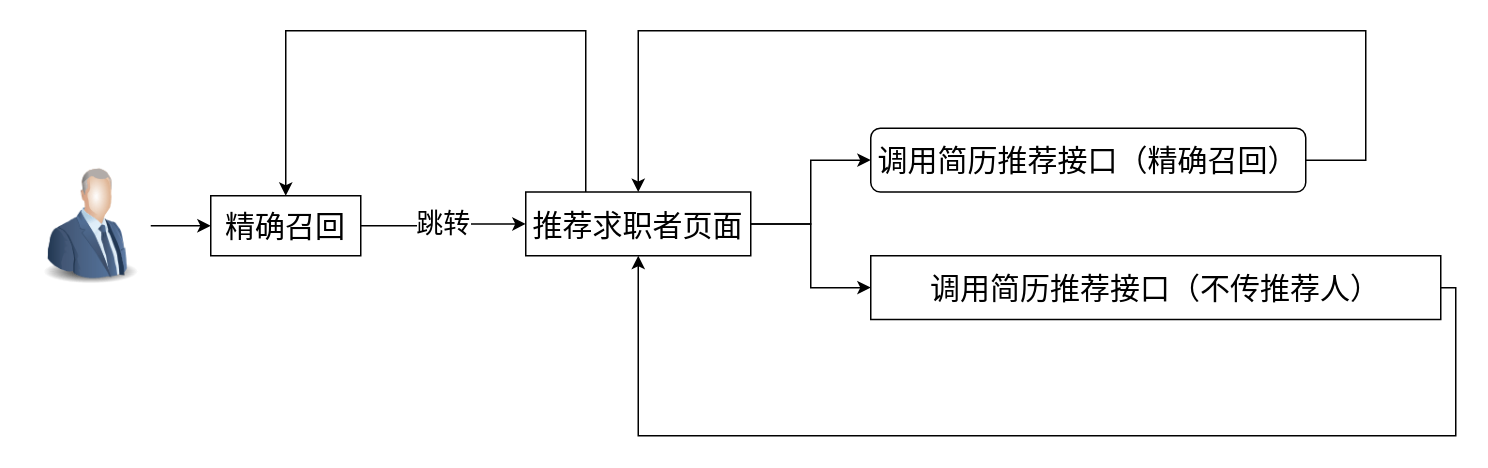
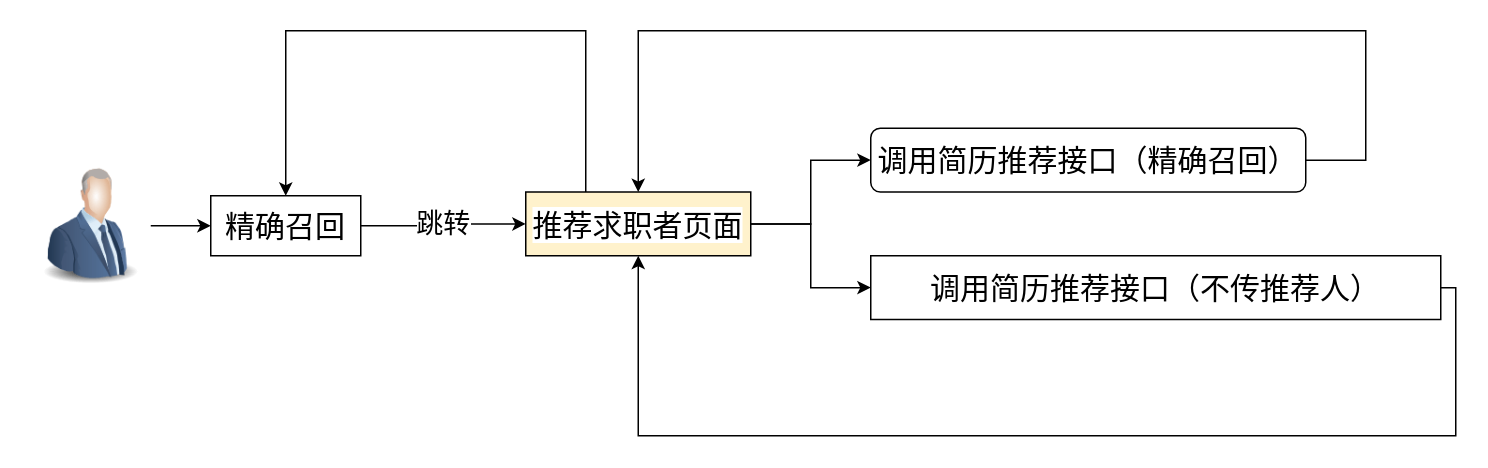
node "推荐求职者页面": fillcolor #ffffff -> #fff2cc
